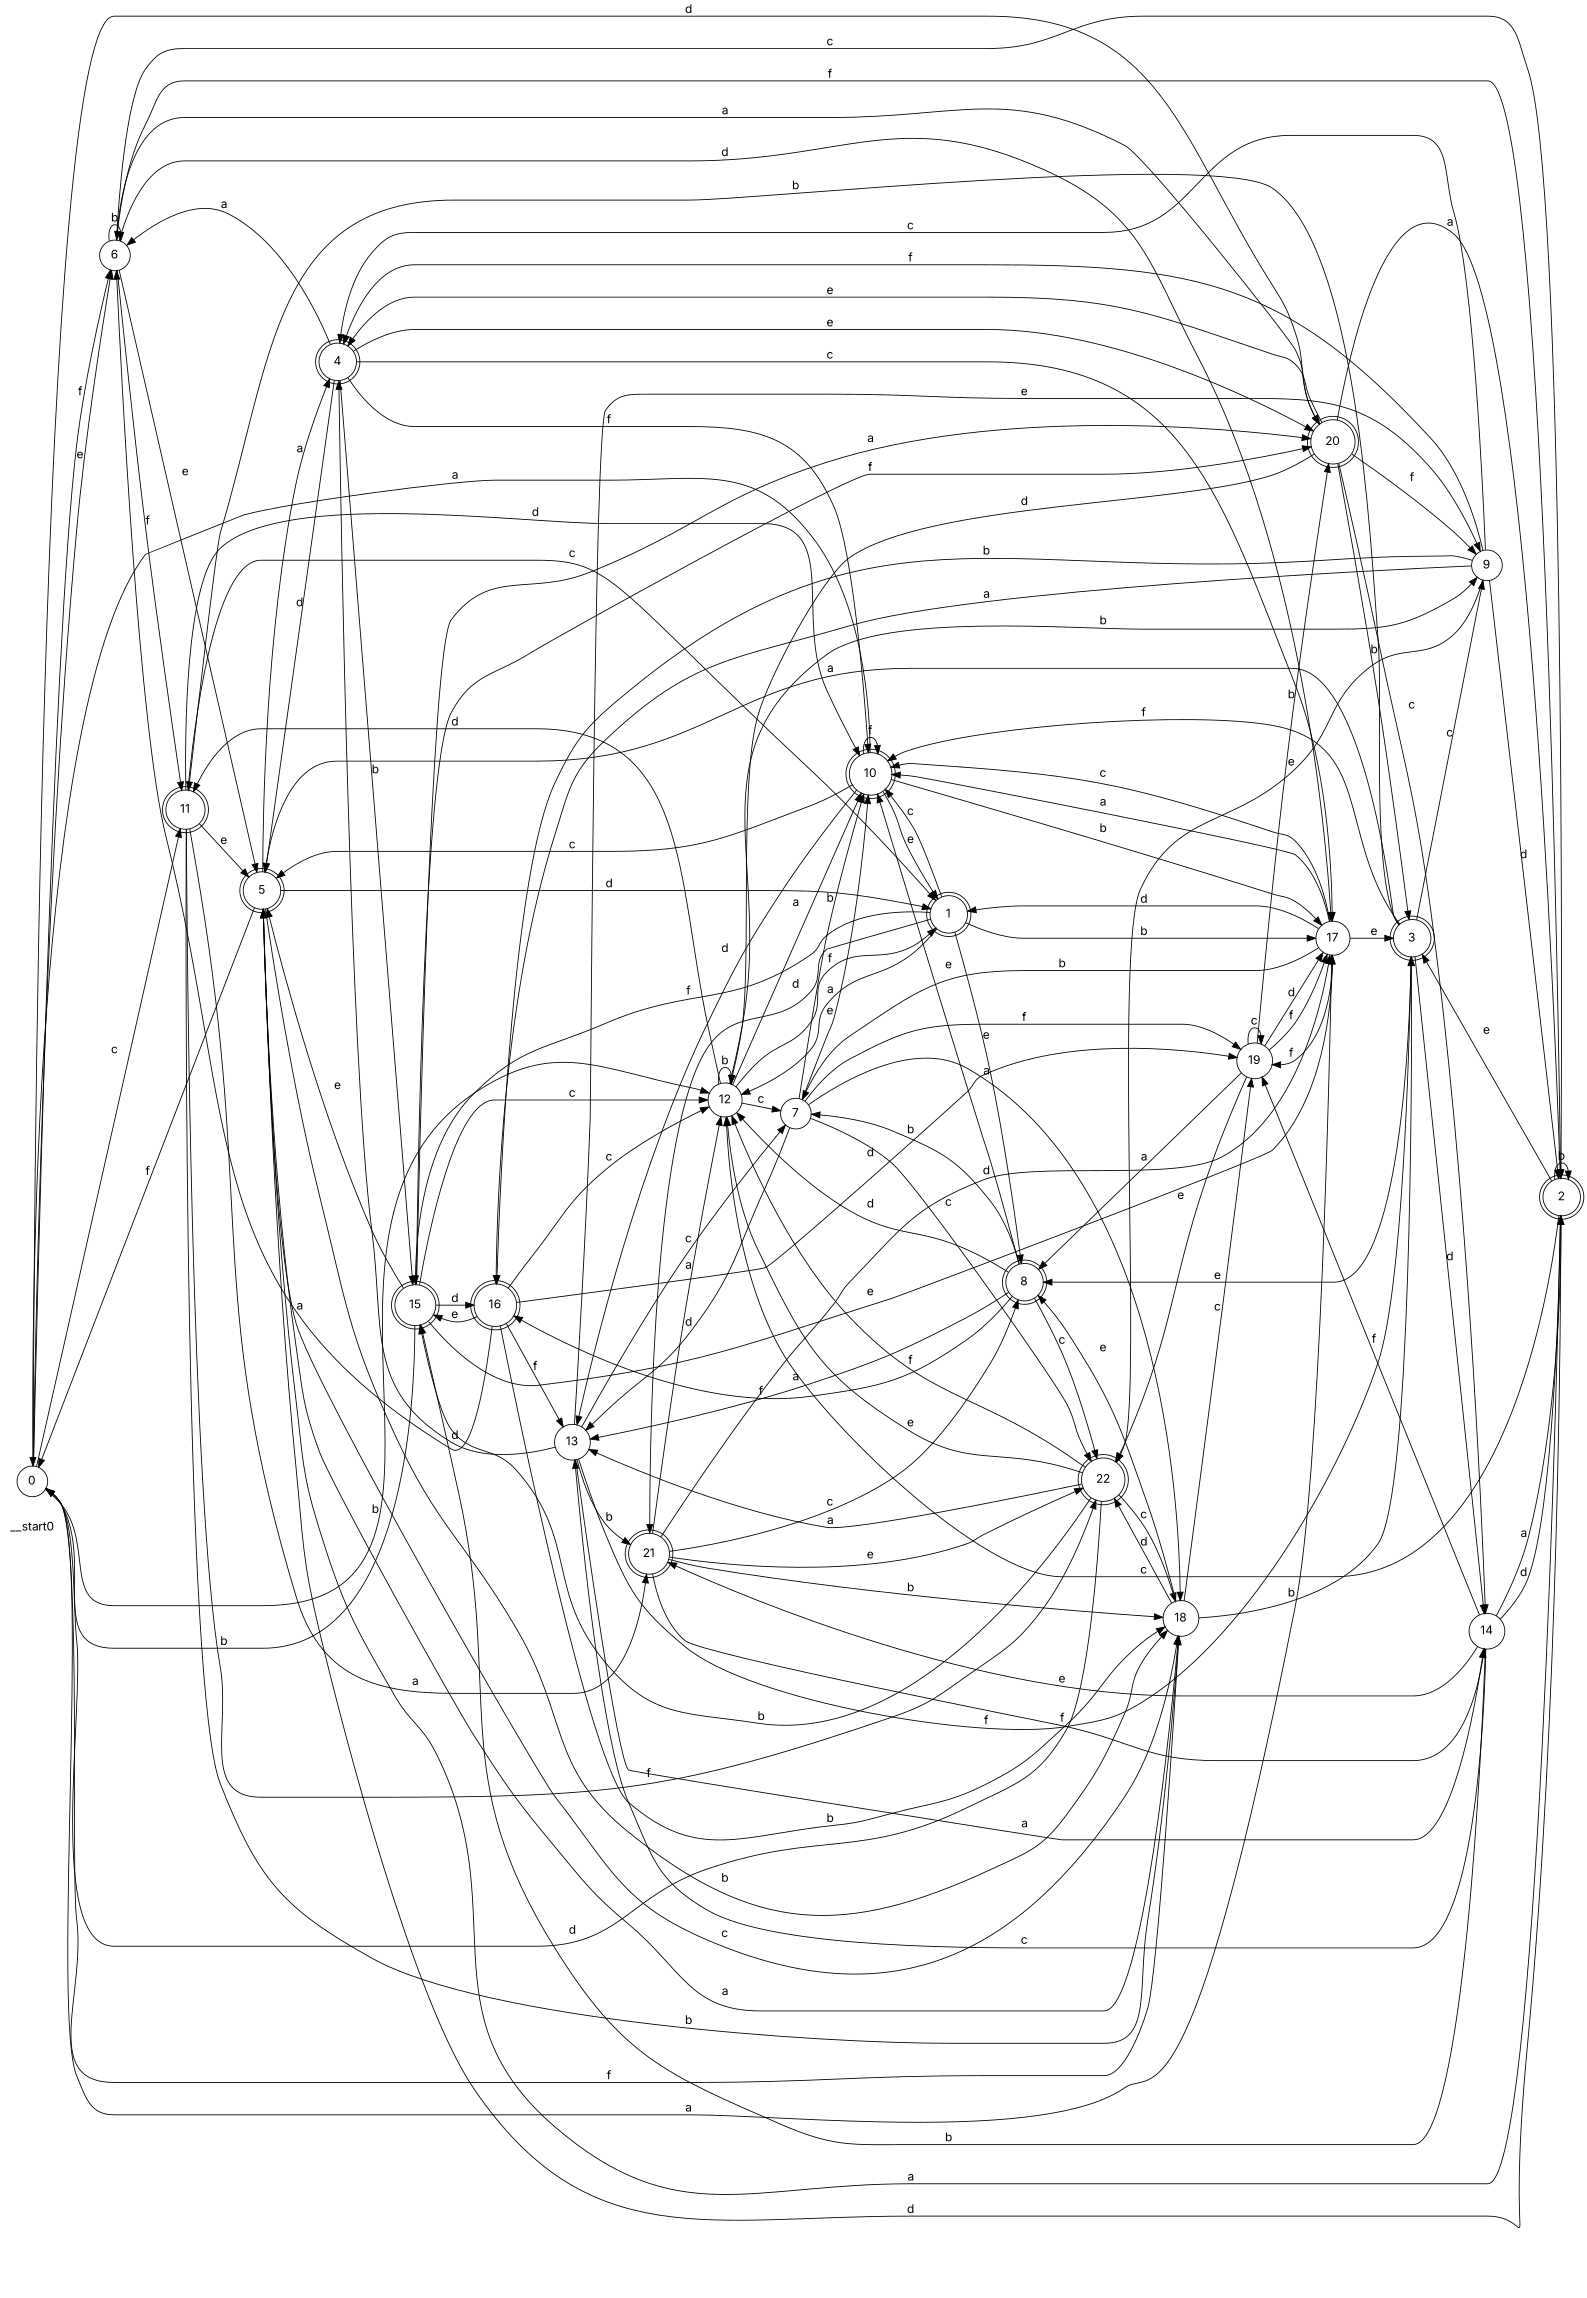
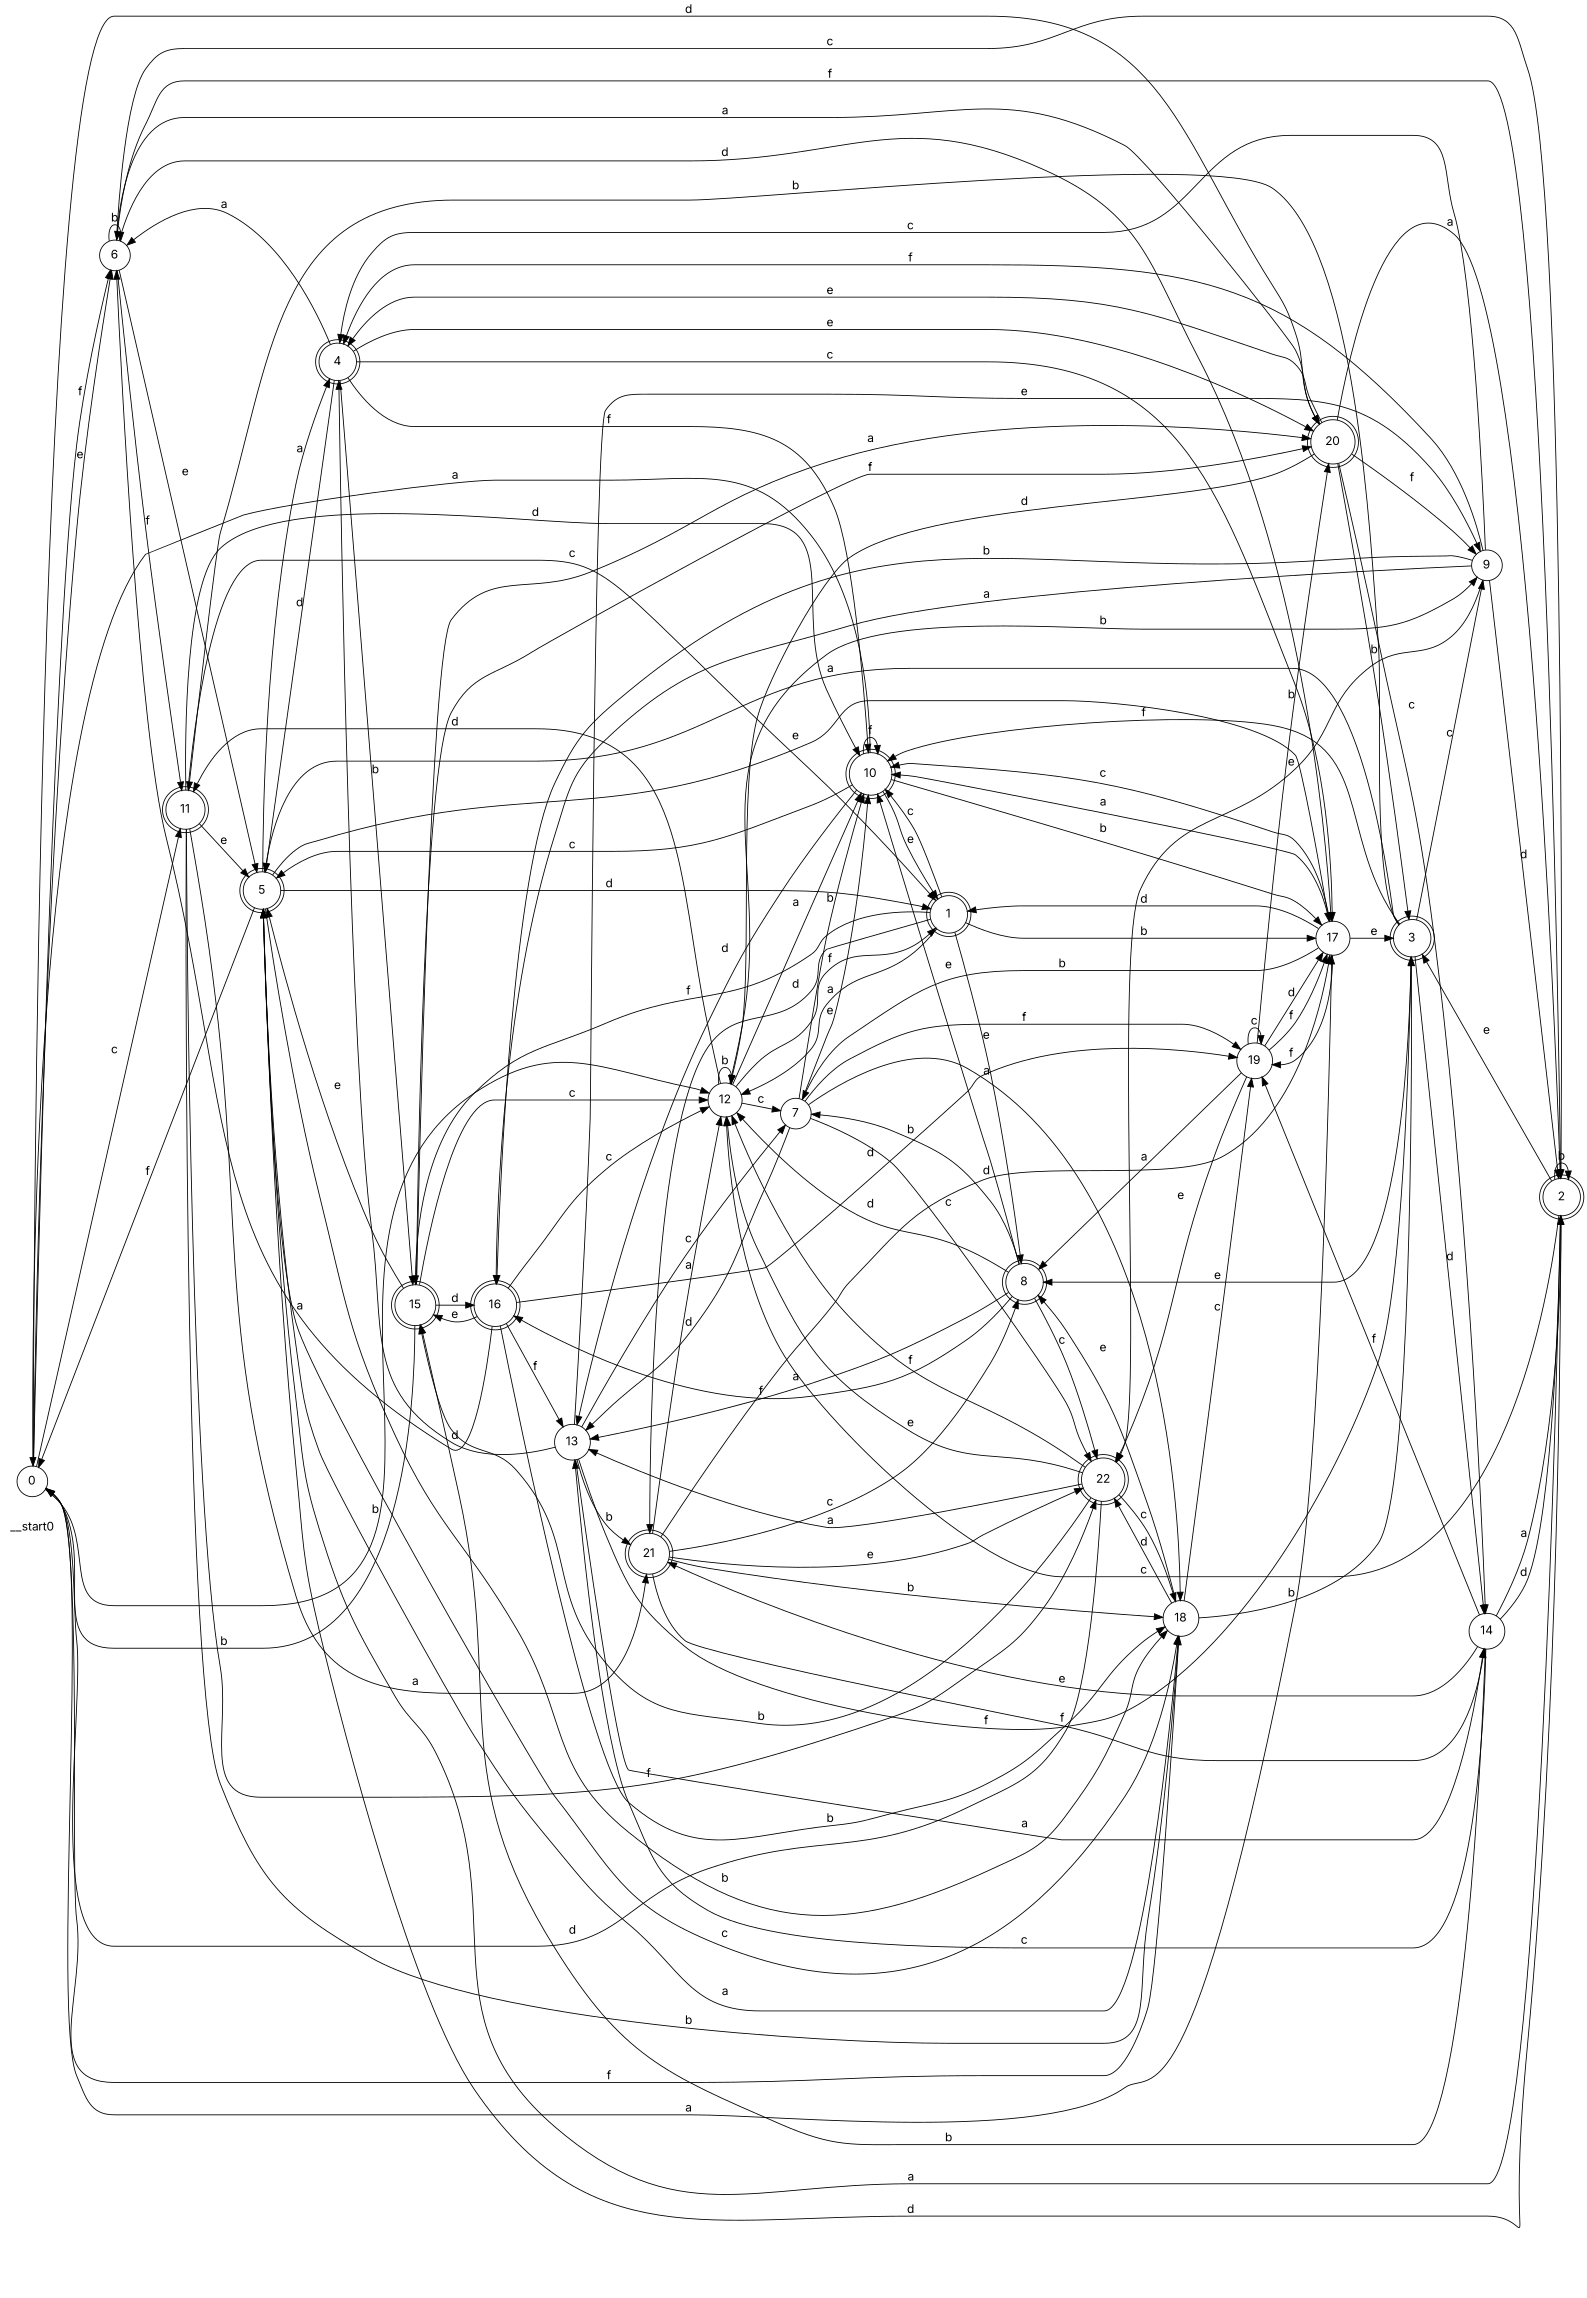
edge "15" -> "17": now "5" -> "17"
